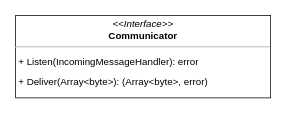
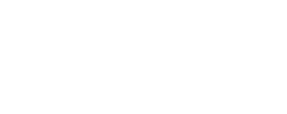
node "<<Interface>>Communicator + Listen(IncomingMessageHandler): error+ Deliver(Array<byte>): (Array<byte>, error)": removed
